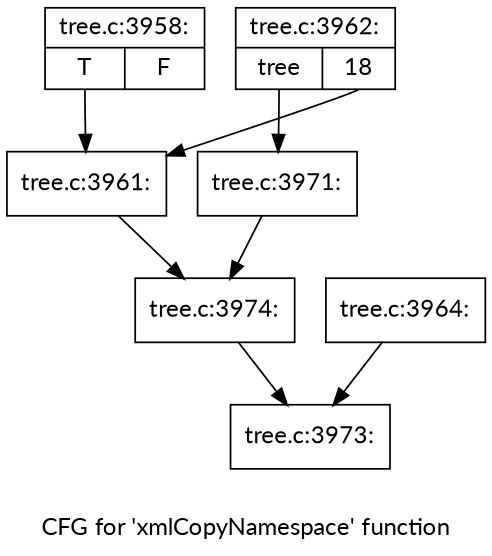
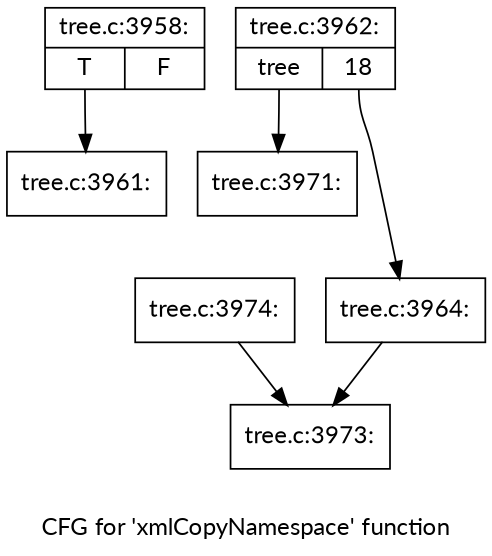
edge "tree.c:3962:" -> "tree.c:3961:": now "tree.c:3962:" -> "tree.c:3964:"
edge "tree.c:3971:" -> "tree.c:3974:": removed
edge "tree.c:3961:" -> "tree.c:3974:": removed
